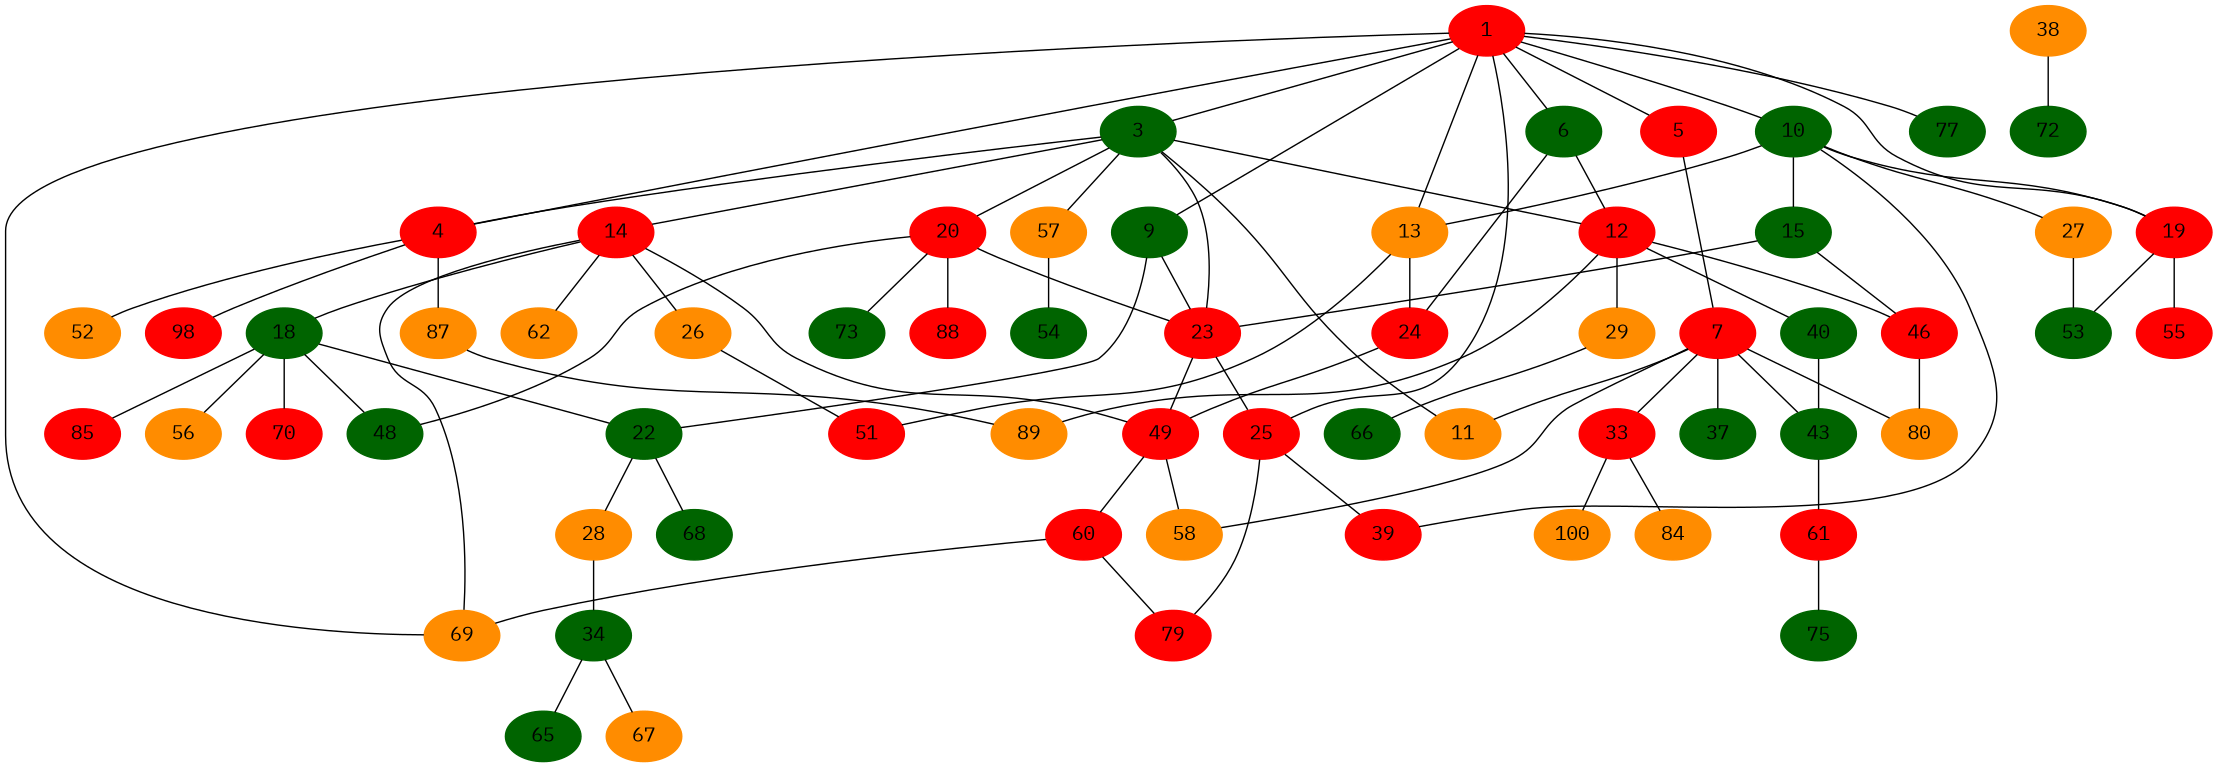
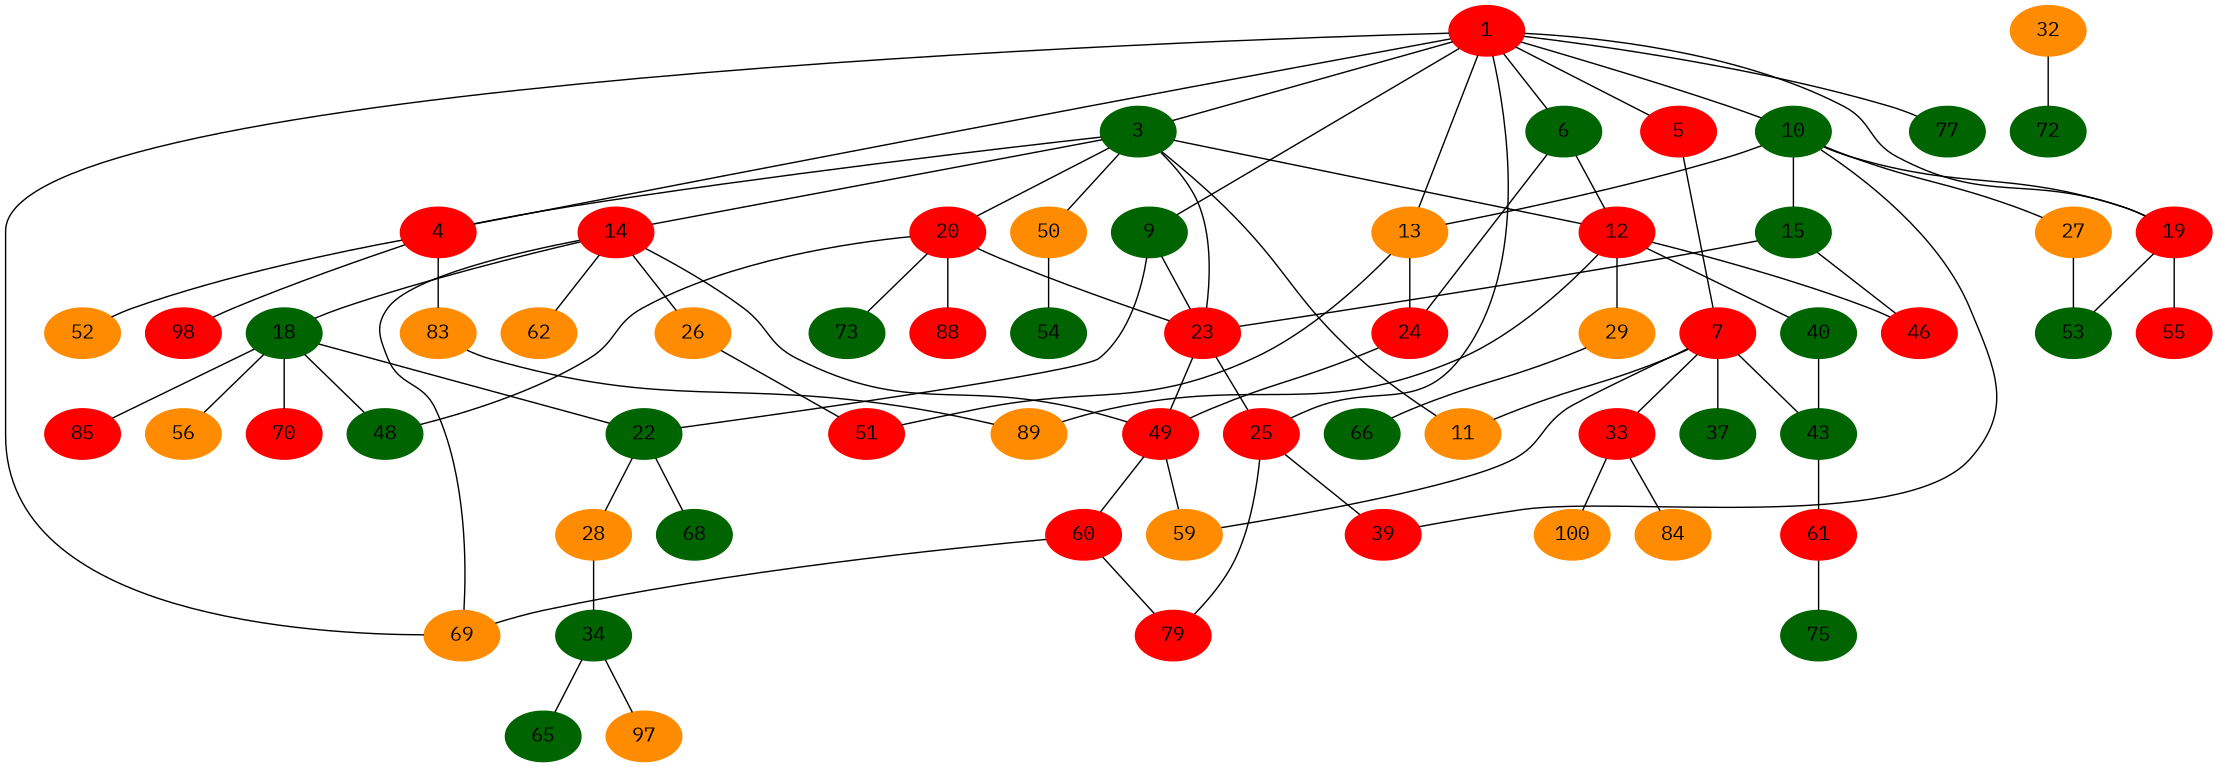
node "38": label "38" -> "32"
node "57": label "57" -> "50"
node "87": label "87" -> "83"
node "80": removed
node "58": label "58" -> "59"
node "67": label "67" -> "97"
